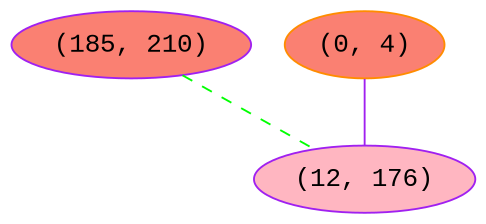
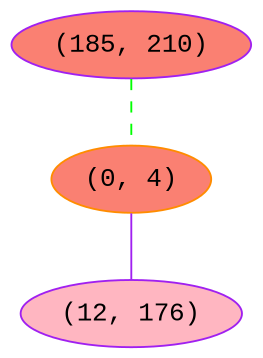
edge "(185, 210)" -- "(12, 176)": now "(185, 210)" -- "(0, 4)"
